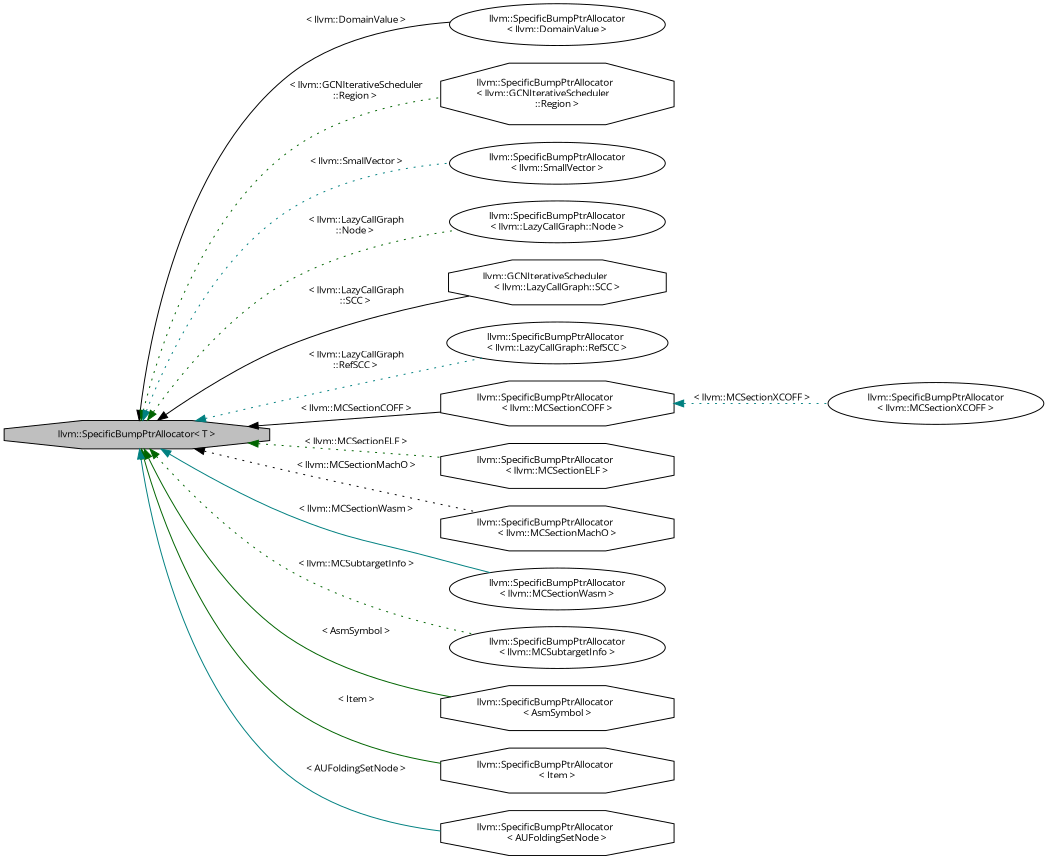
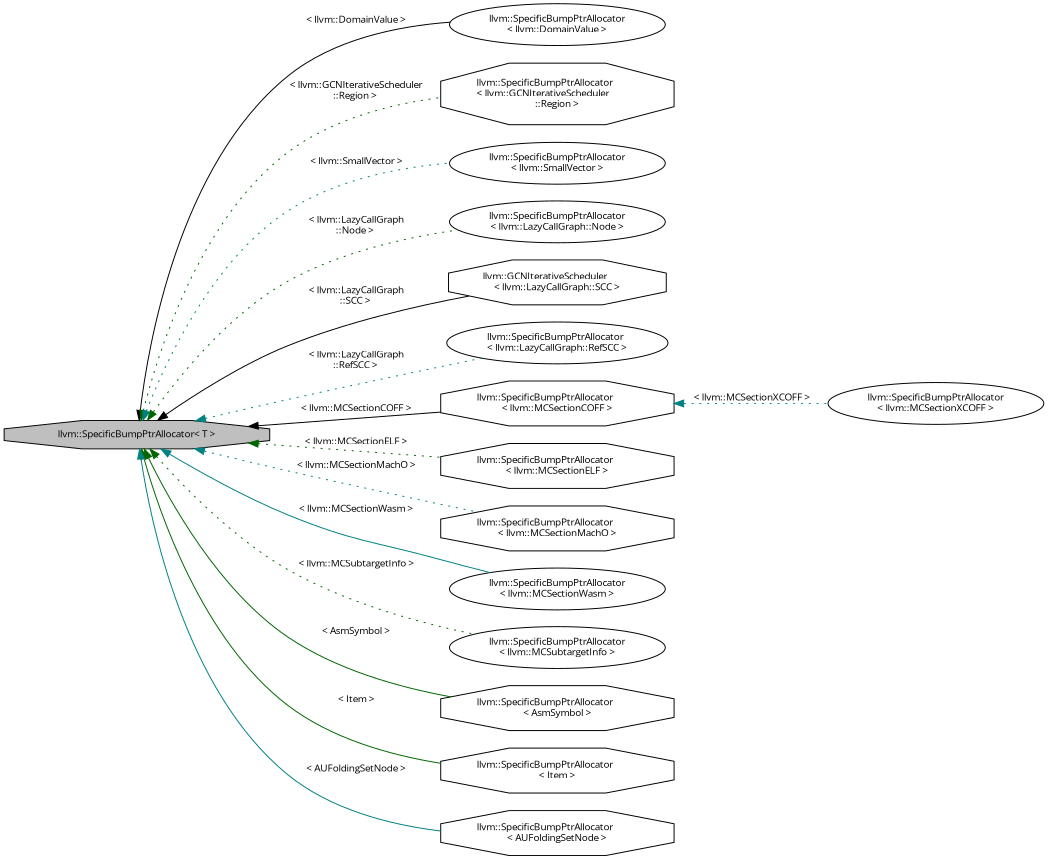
edge "llvm::SpecificBumpPtrAllocator < llvm::MCSectionMachO >" -> "llvm::SpecificBumpPtrAllocator< T >": color black -> teal
